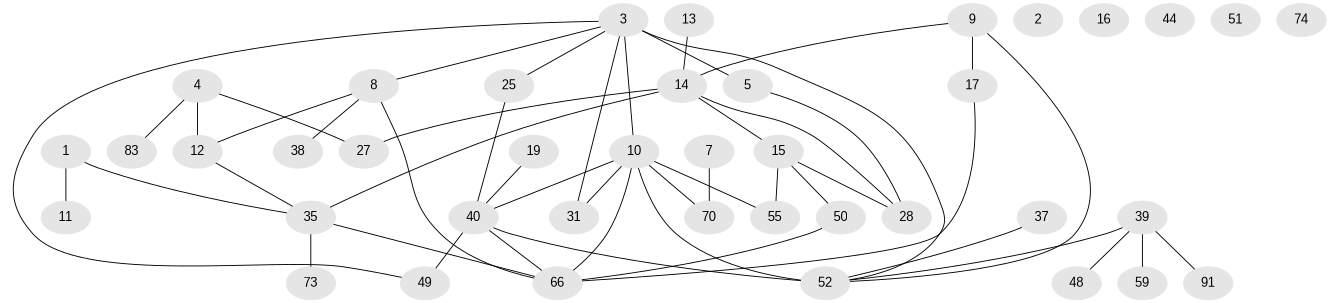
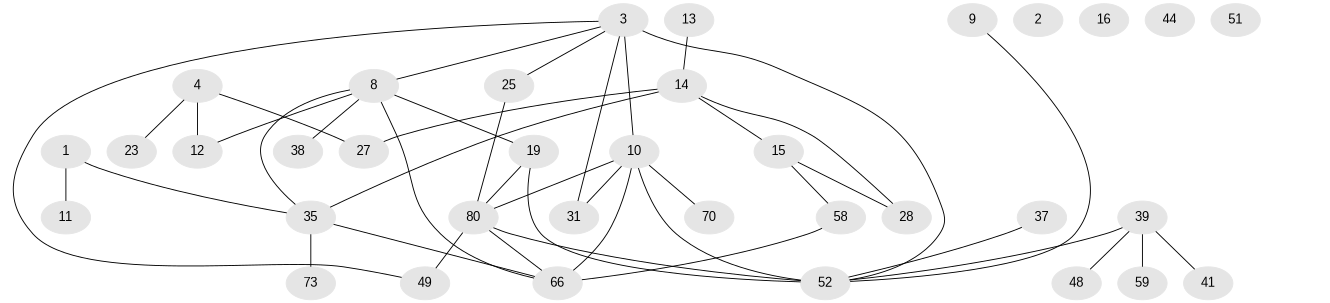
node "74": removed
edge "9" -- "14": removed
node "5": removed
node "17": removed
edge "8" -- "19": added
node "83": label "83" -> "23"
node "7": removed
edge "12" -- "35": now "8" -- "35"
node "40": label "40" -> "80"
node "55": removed
node "50": label "50" -> "58"
edge "19" -- "52": added
node "91": label "91" -> "41"
